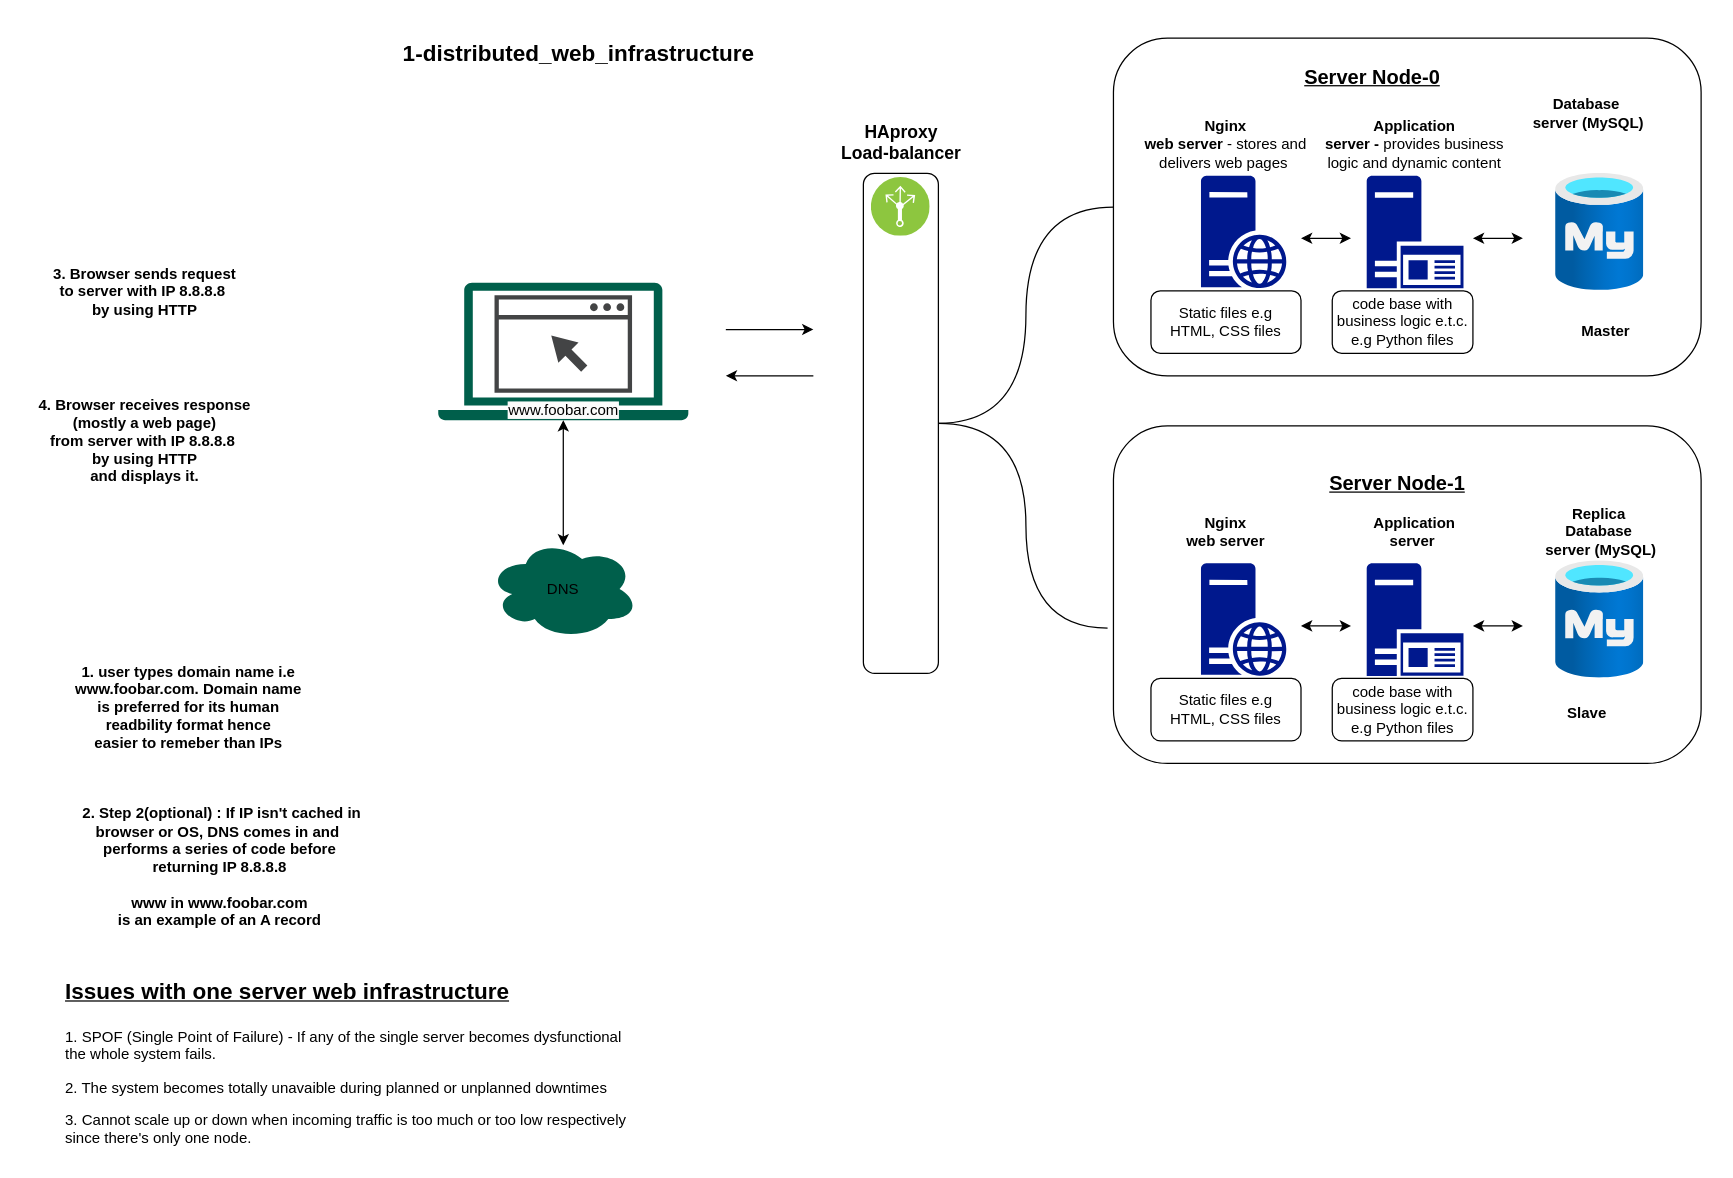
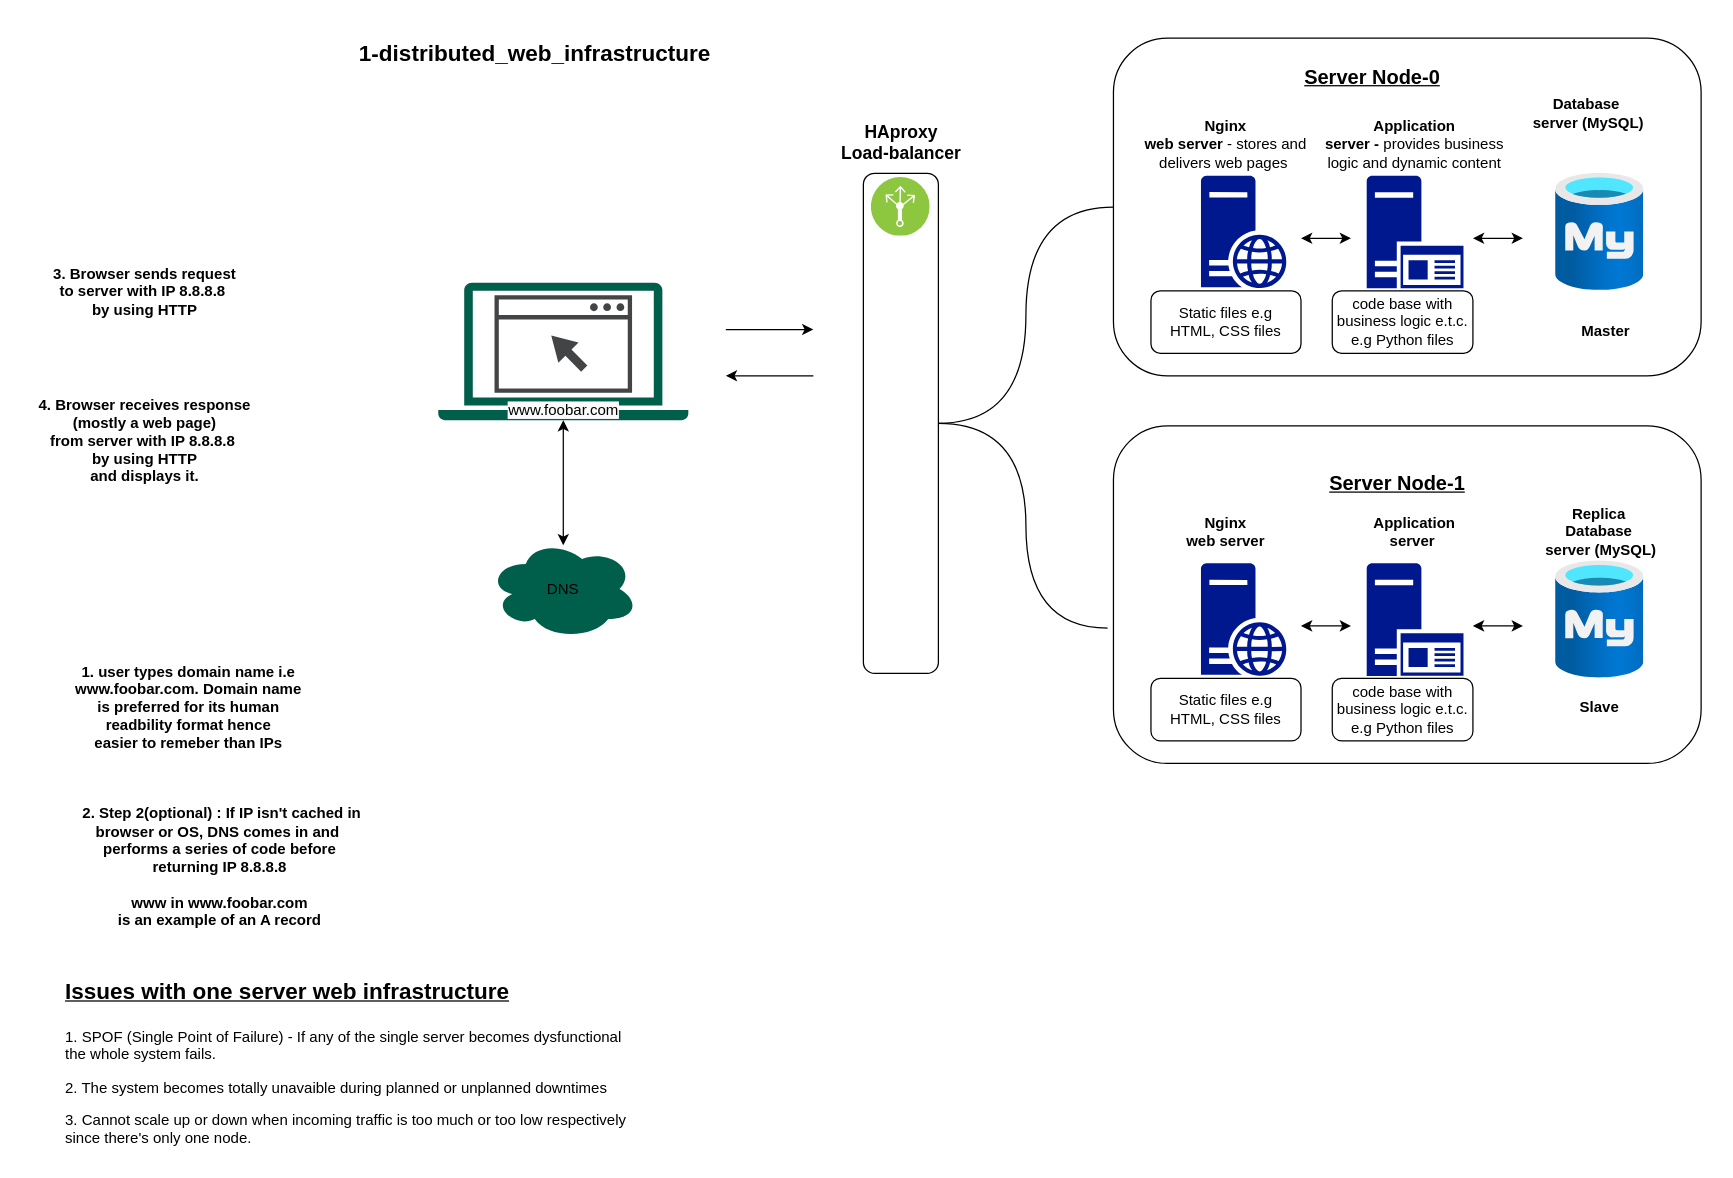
node "1-distributed_web_infrastructure": moved (588, 51) -> (544, 51)
node "Slave": moved (1587, 713) -> (1599, 707)
